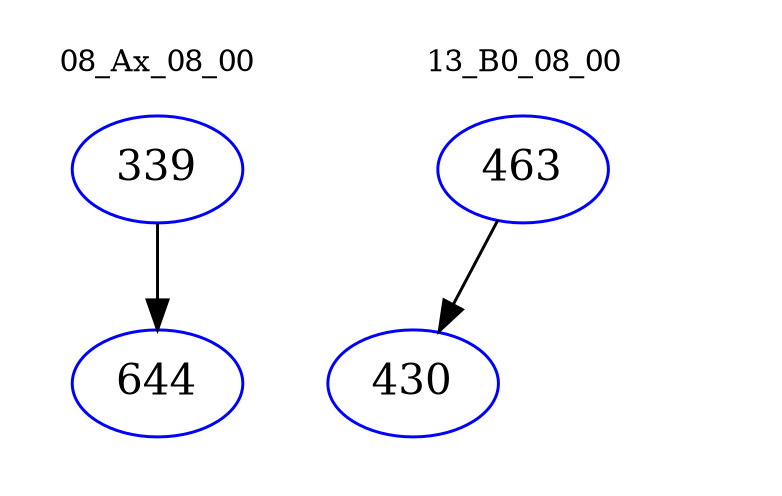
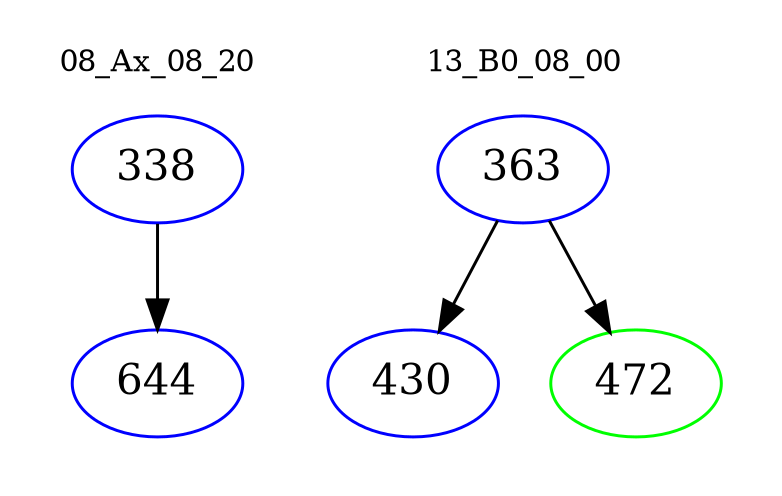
cluster "08_Ax_08_00": label "08_Ax_08_00" -> "08_Ax_08_20"
node "339": label "339" -> "338"
node "463": label "463" -> "363"
node "472": added
